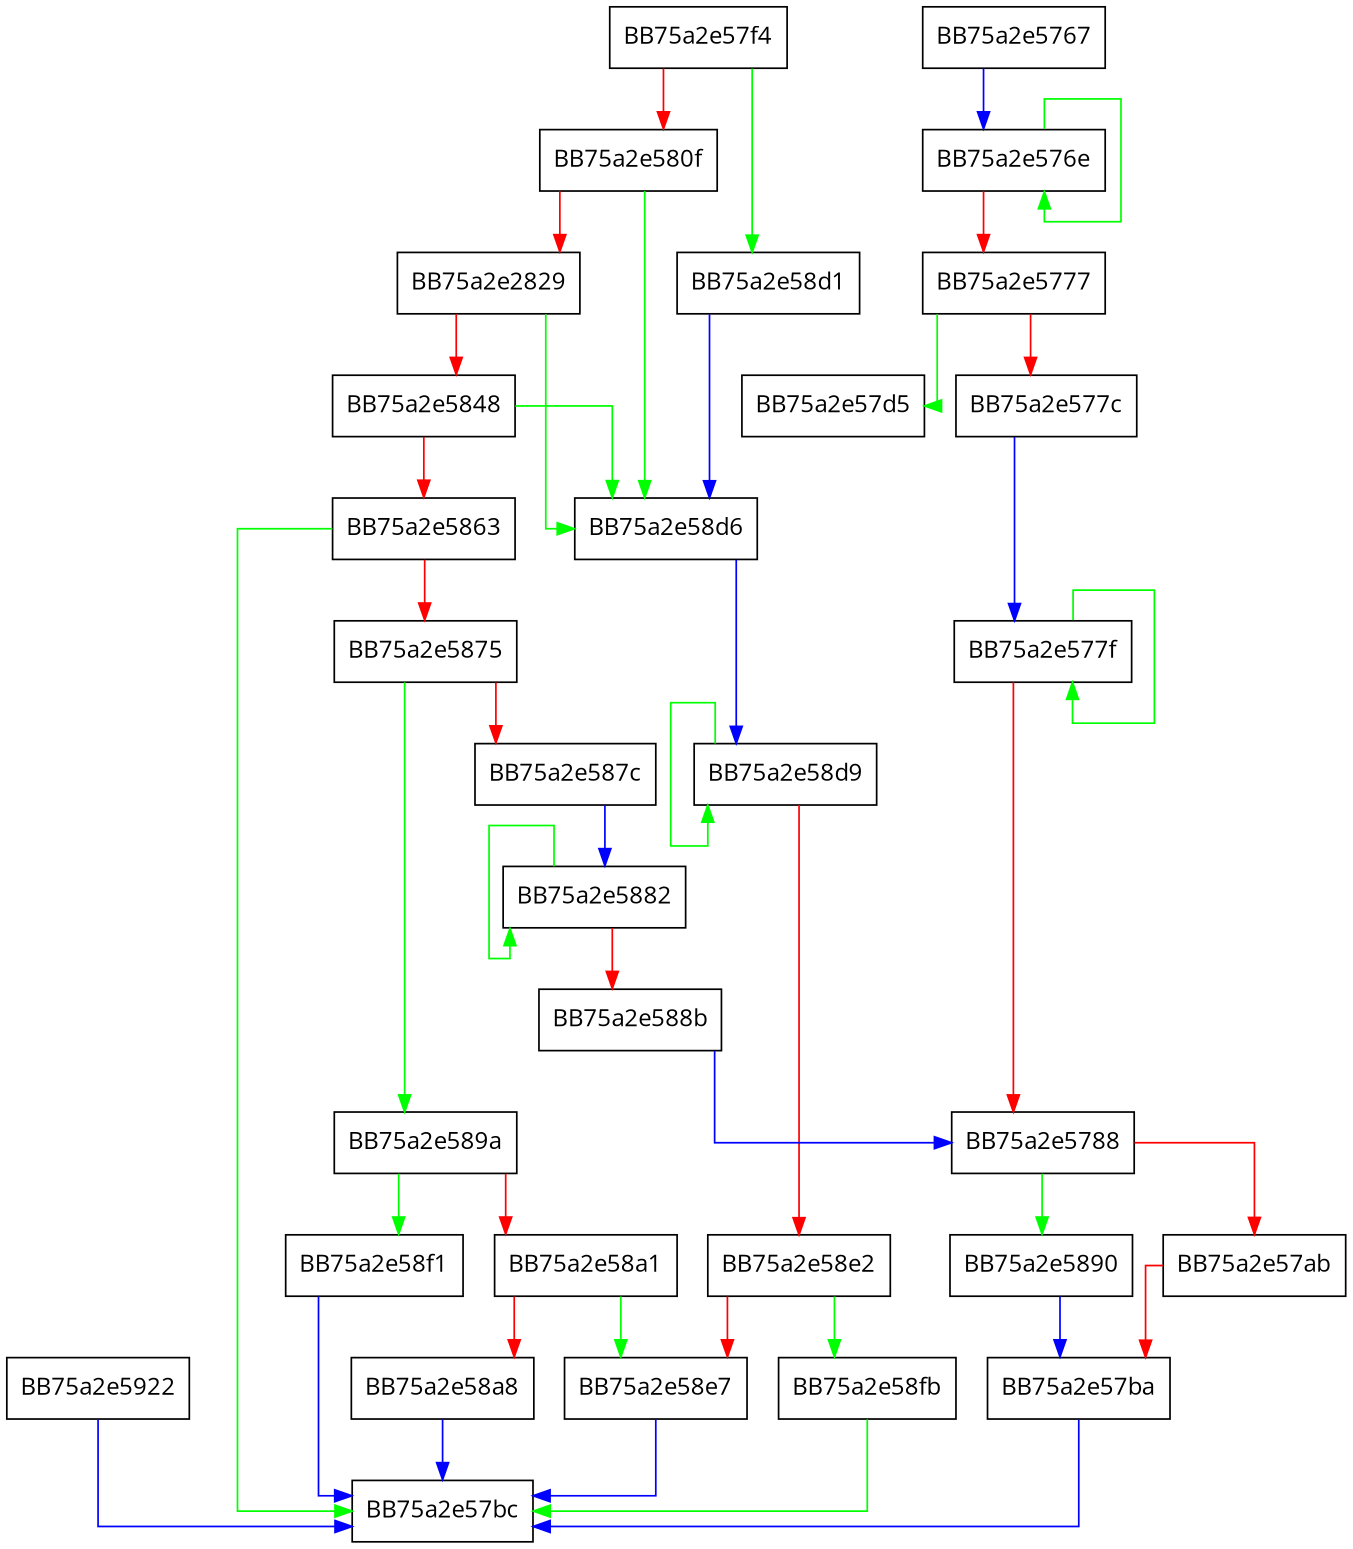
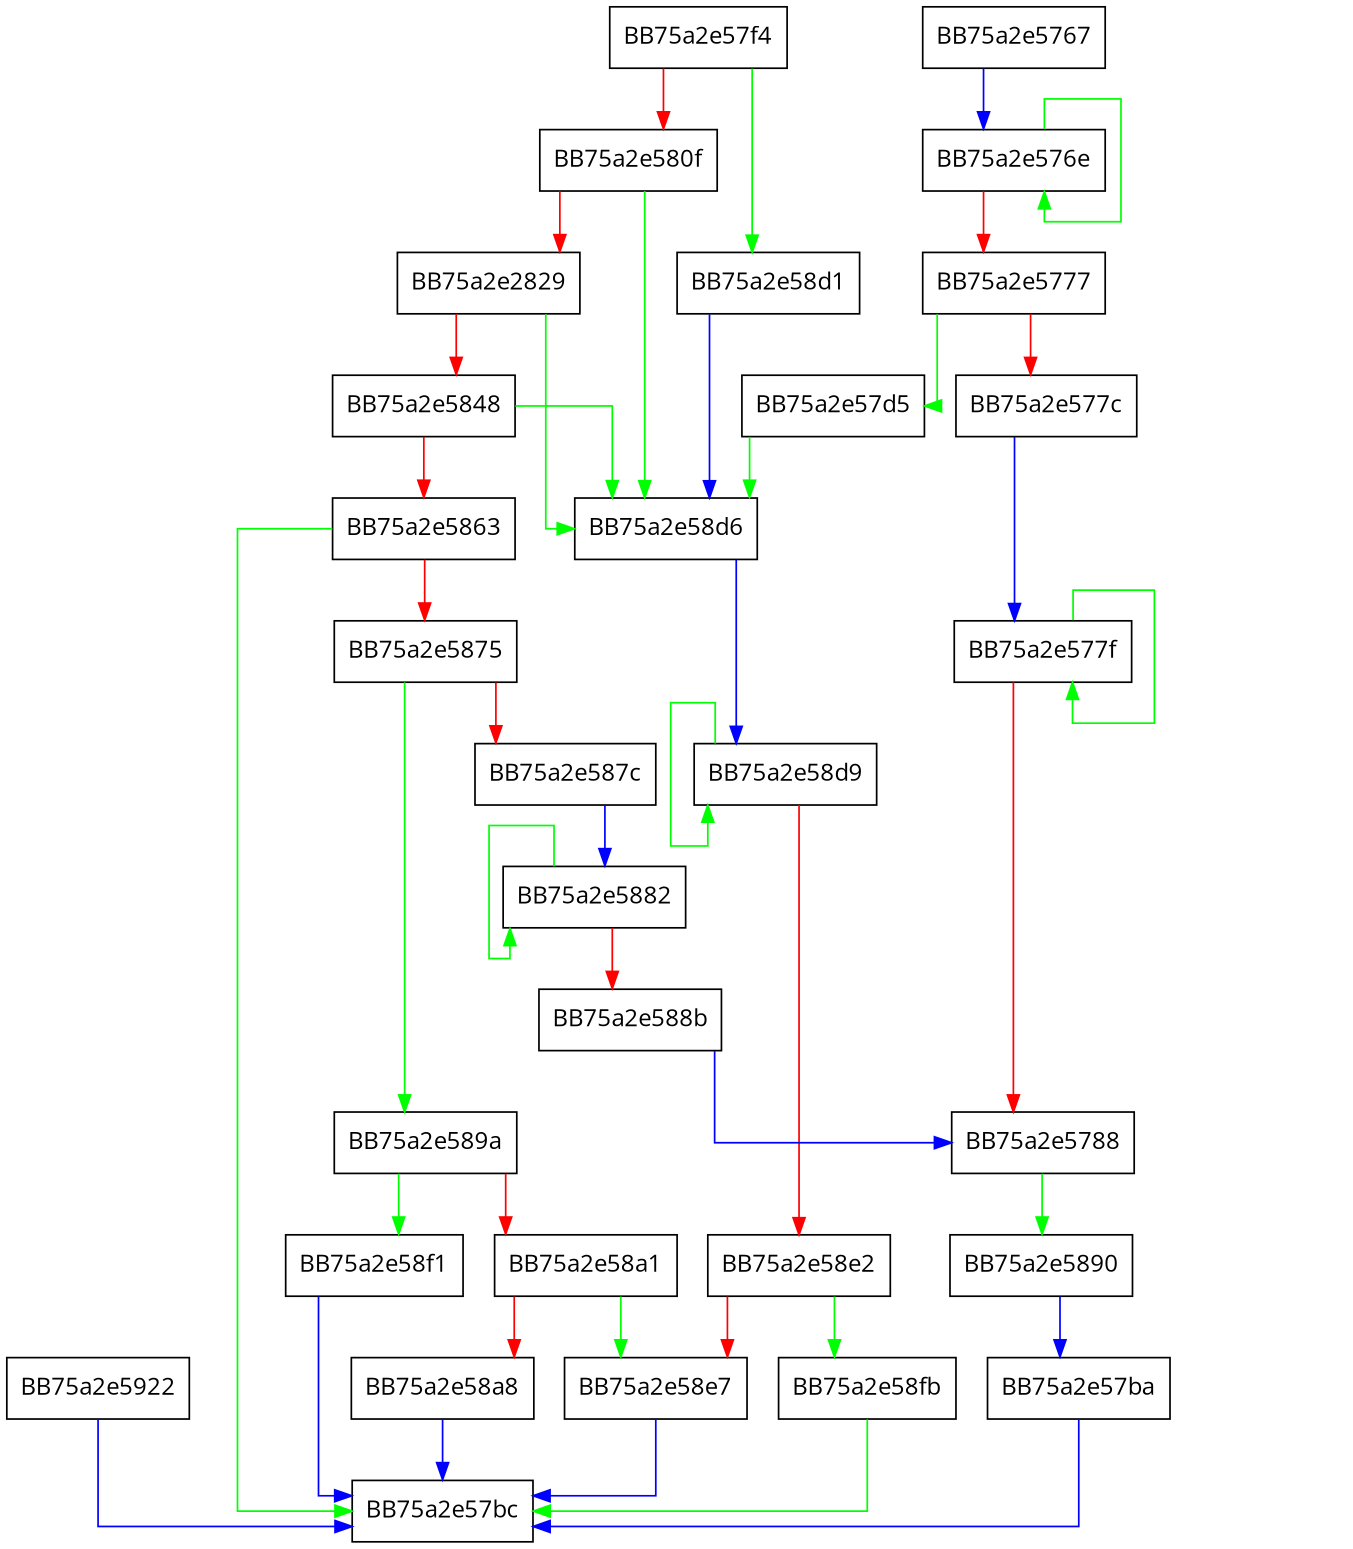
edge "BB75a2e57d5" -> "BB75a2e58d6": added
node "BB75a2e57ab": removed
